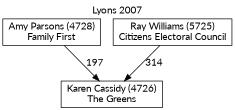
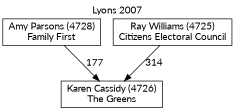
node "Ray Williams (5725) Citizens Electoral Council": label "Ray Williams (5725) Citizens Electoral Council" -> "Ray Williams (4725) Citizens Electoral Council"
edge "Amy Parsons (4728) Family First" -> "Karen Cassidy (4726) The Greens": label "197" -> "177"
